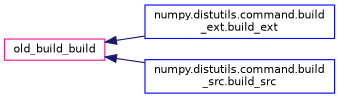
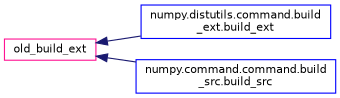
node "old_build_build": label "old_build_build" -> "old_build_ext"
node "numpy.distutils.command.build _src.build_src": label "numpy.distutils.command.build _src.build_src" -> "numpy.command.command.build _src.build_src"
